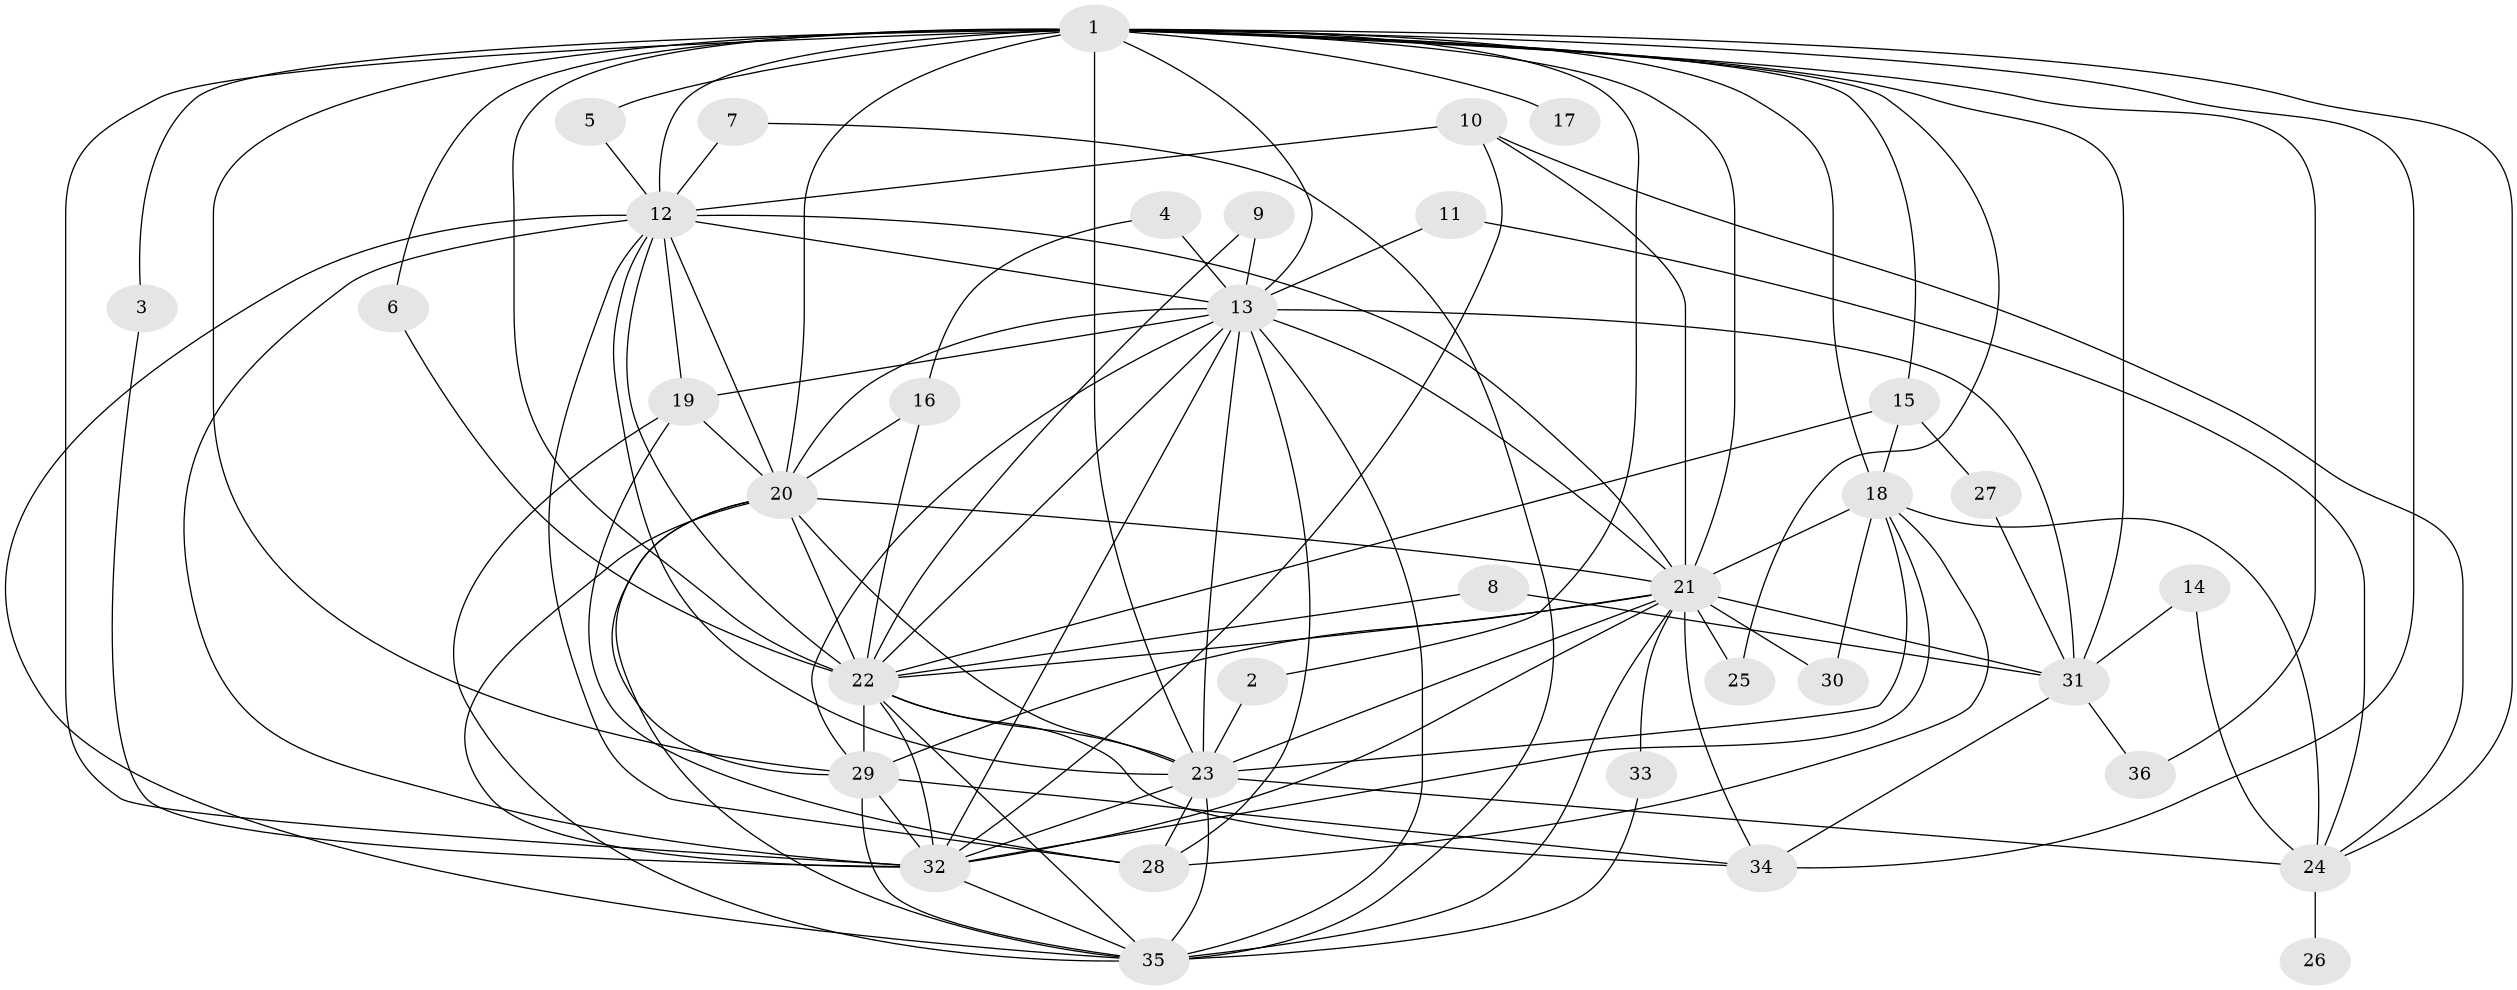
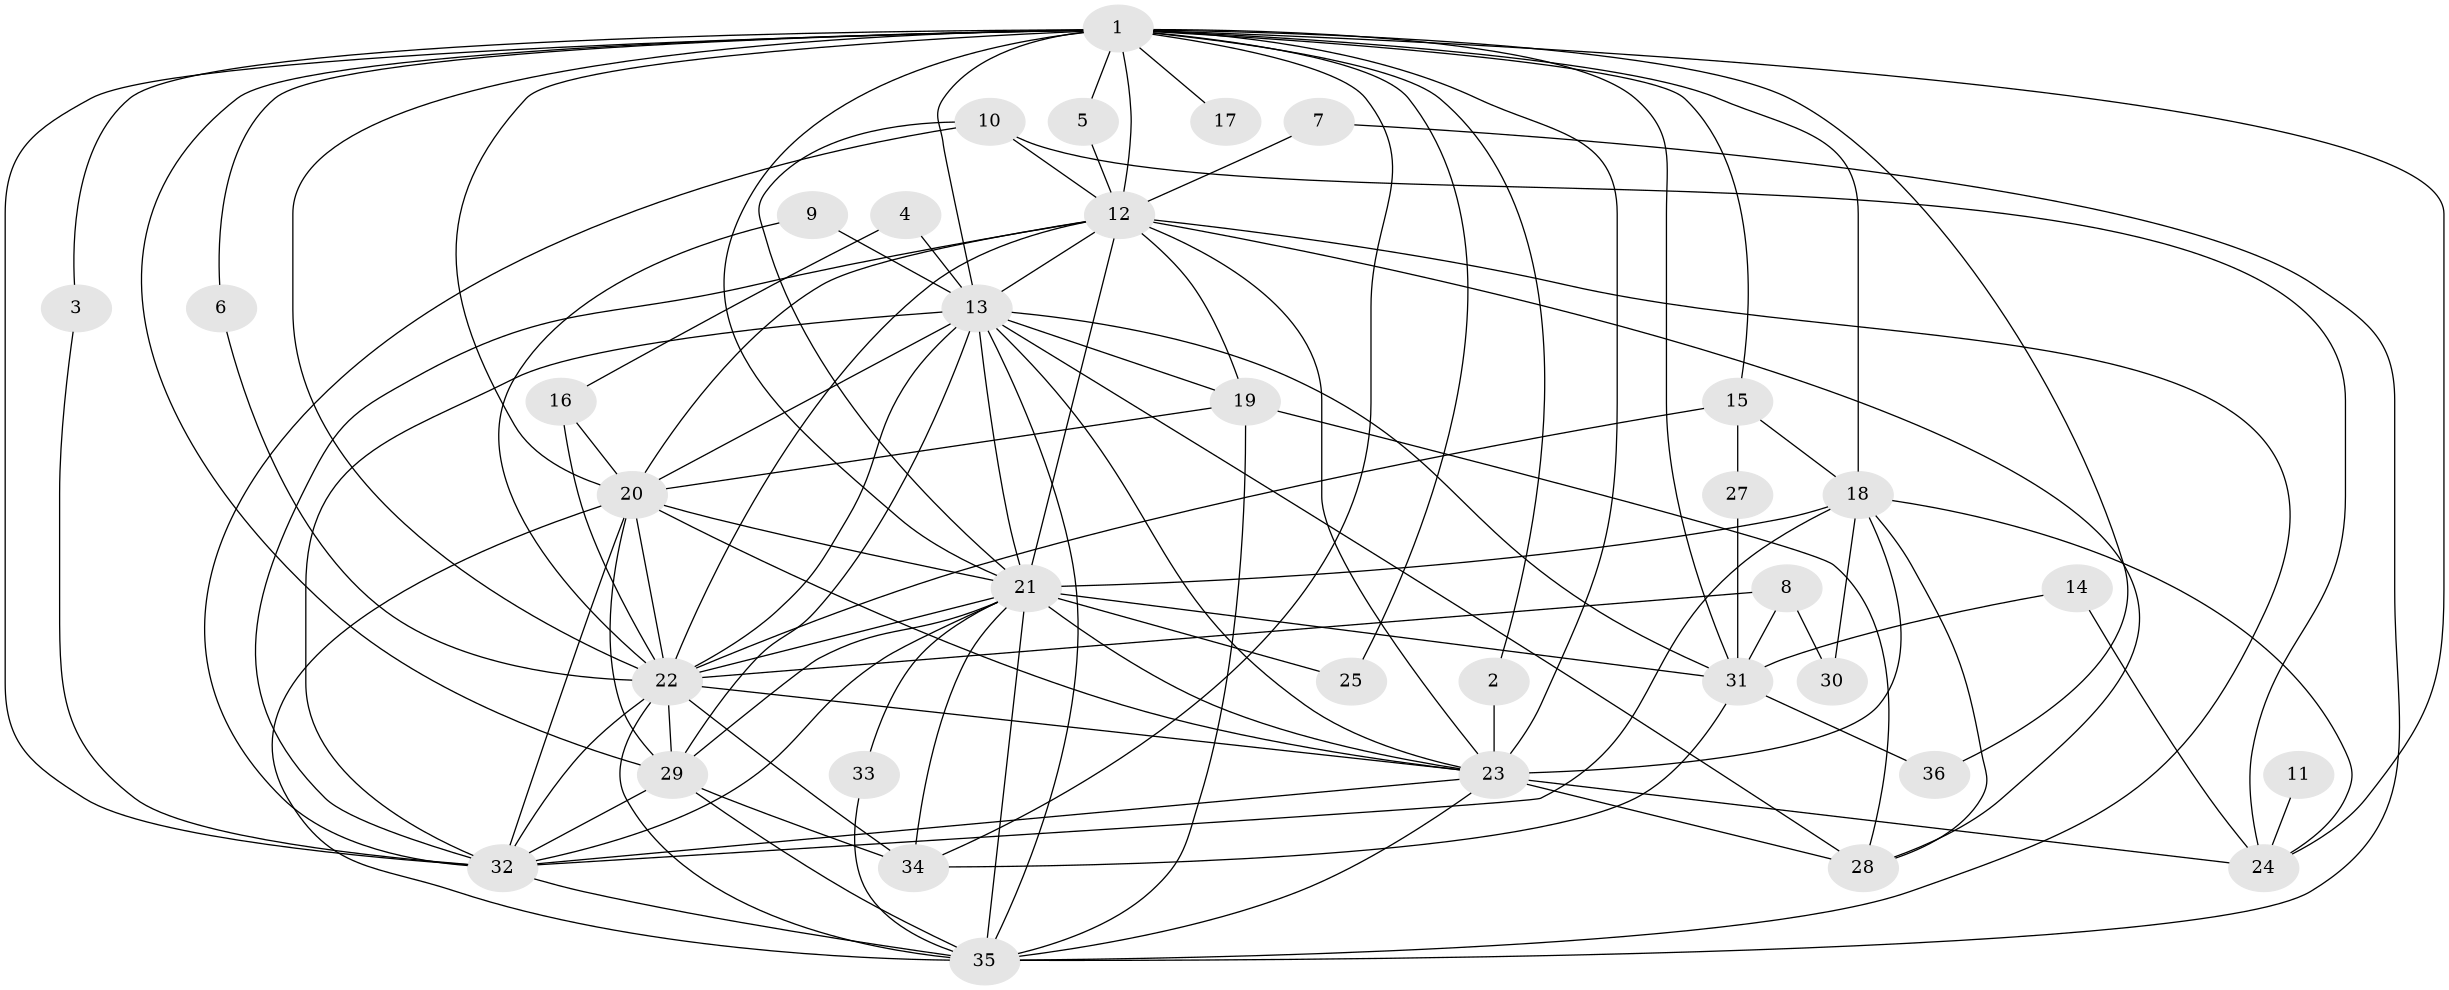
edge "11" -- "13": removed
edge "21" -- "30": now "8" -- "30"
node "26": removed
